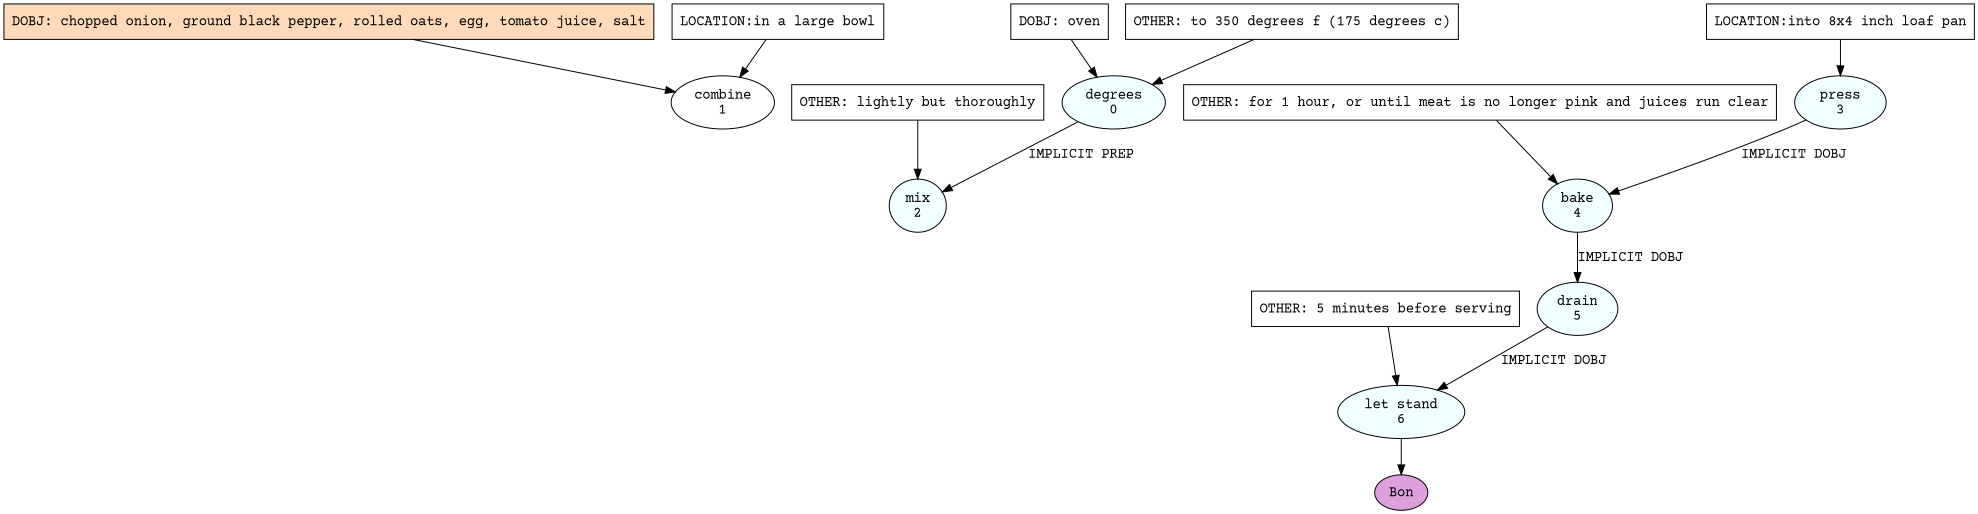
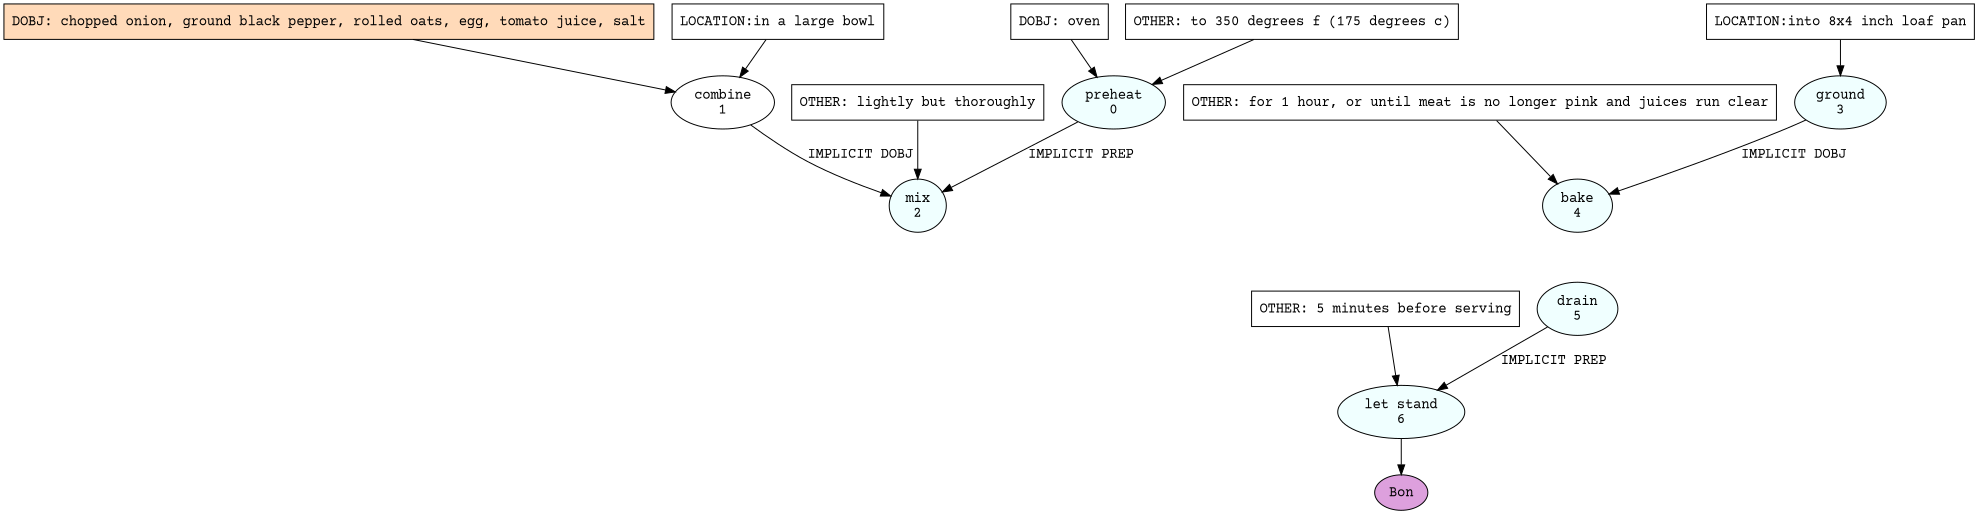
node "degrees 0": label "degrees 0" -> "preheat 0"
node "press 3": label "press 3" -> "ground 3"
edge "combine 1" -> "mix 2": added, label "IMPLICIT DOBJ"
edge "bake 4" -> "drain 5": removed, label "IMPLICIT DOBJ"
edge "drain 5" -> "let stand 6": label "IMPLICIT DOBJ" -> "IMPLICIT PREP"
